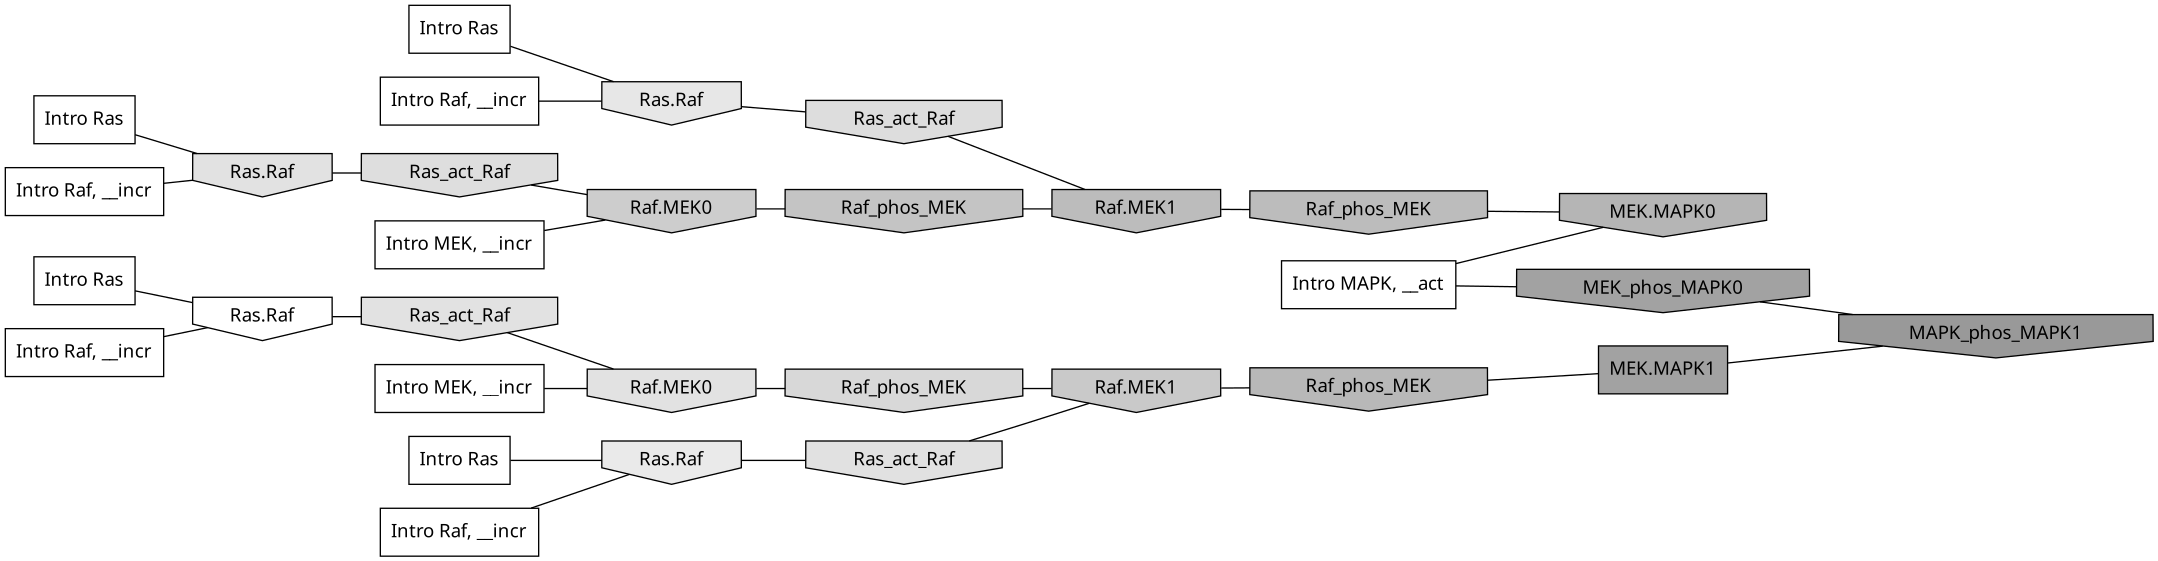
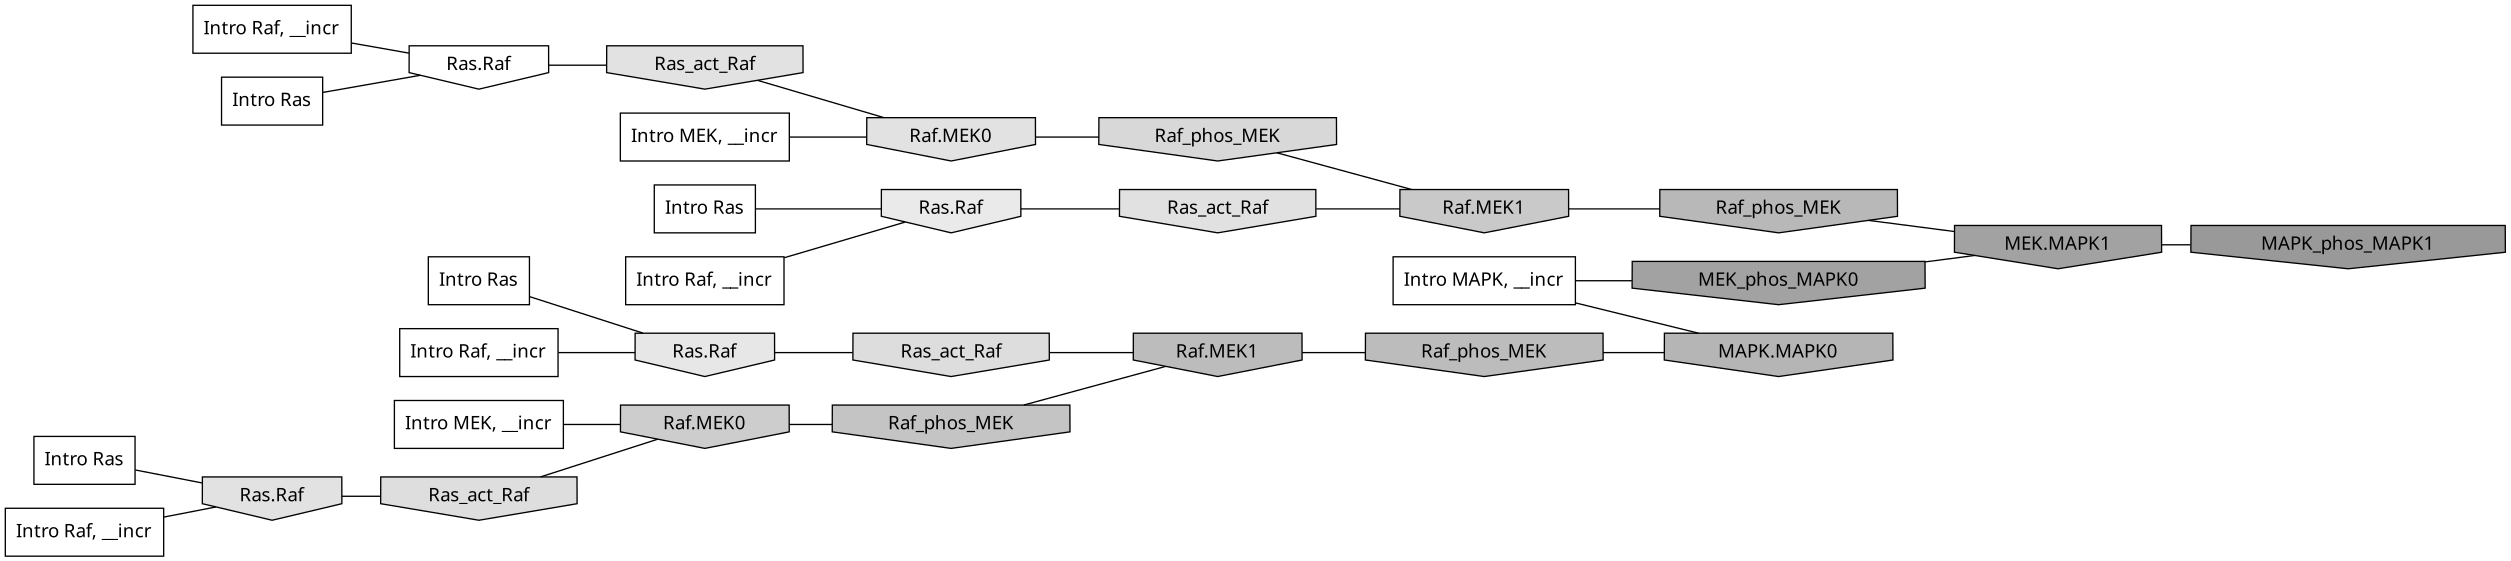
node "MEK.MAPK0": label "MEK.MAPK0" -> "MAPK.MAPK0"
node "Intro MAPK, __act": label "Intro MAPK, __act" -> "Intro MAPK, __incr"
edge "MEK_phos_MAPK0" -- "MAPK_phos_MAPK1": now "MEK_phos_MAPK0" -- "MEK.MAPK1"
node "MEK.MAPK1": shape box -> invhouse
